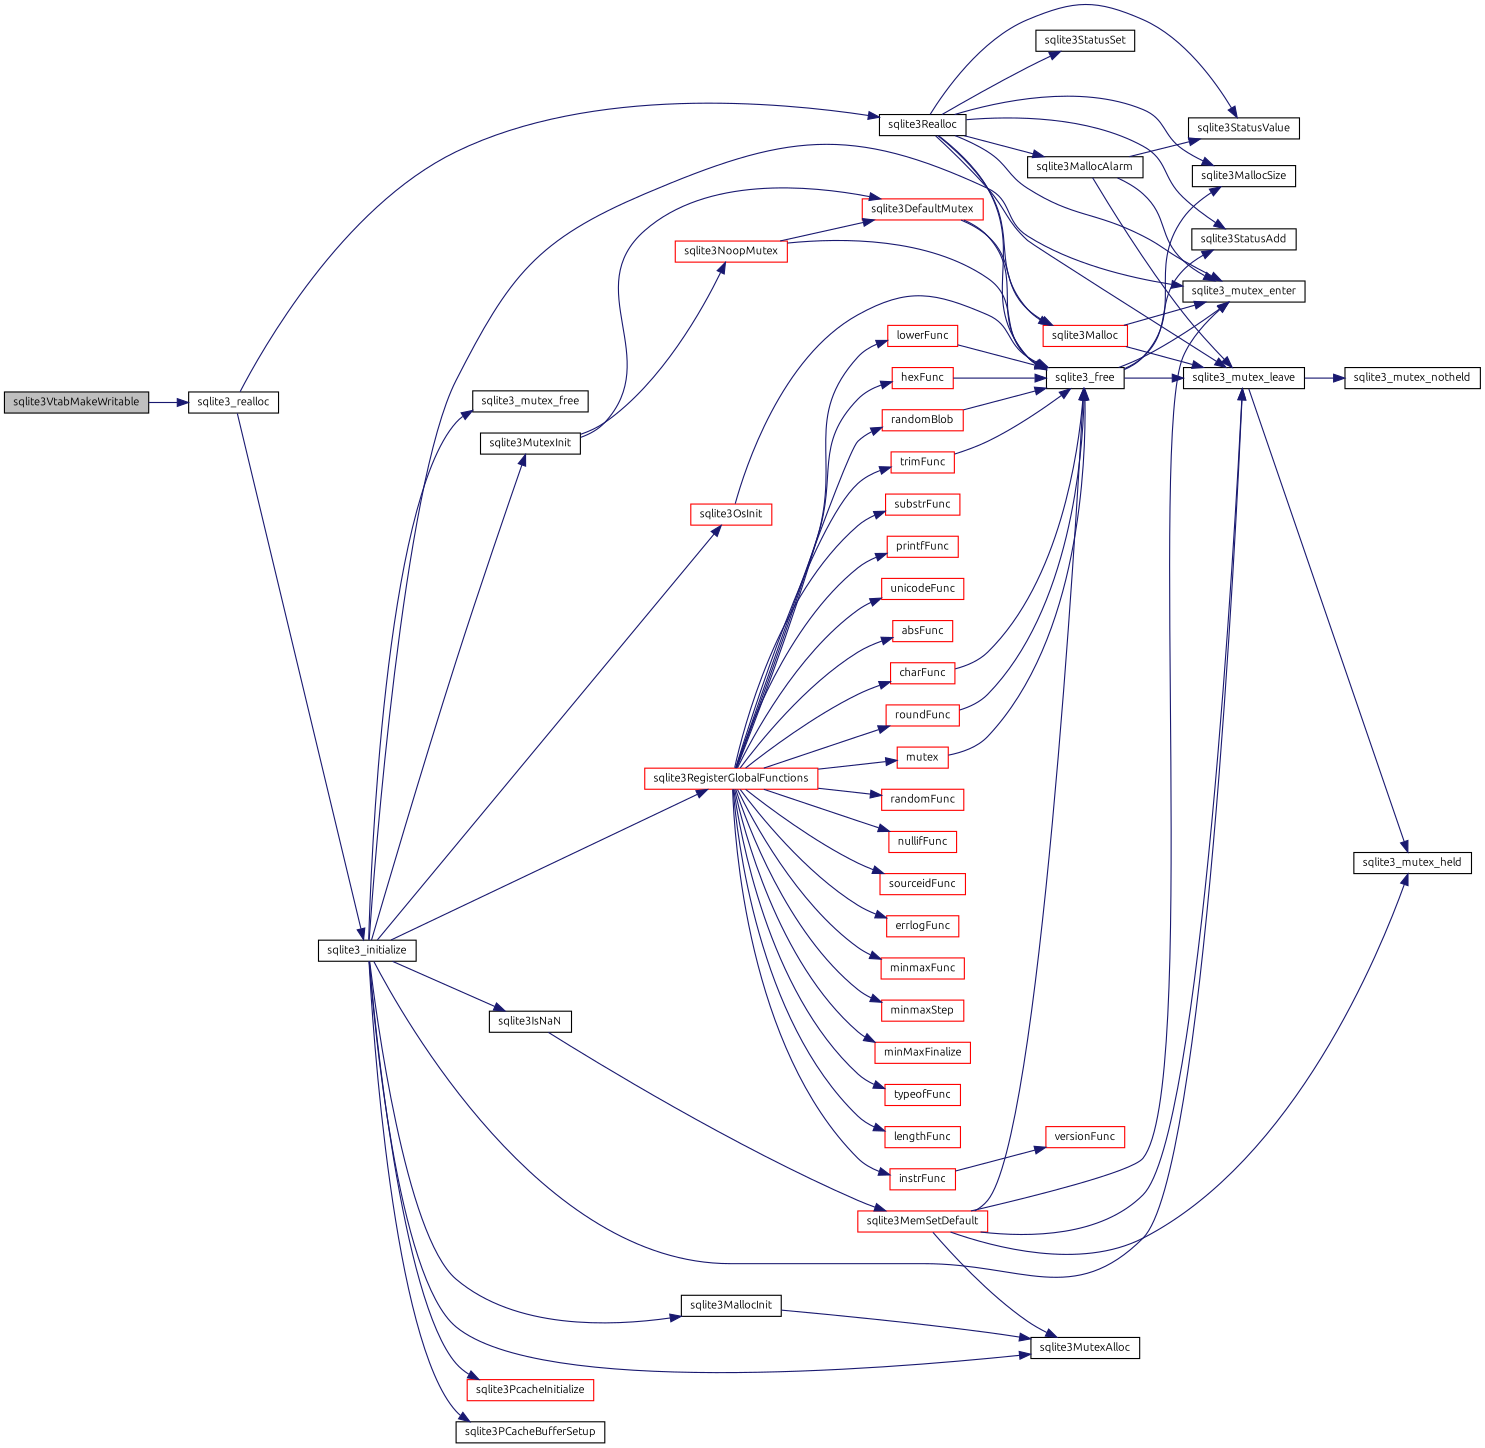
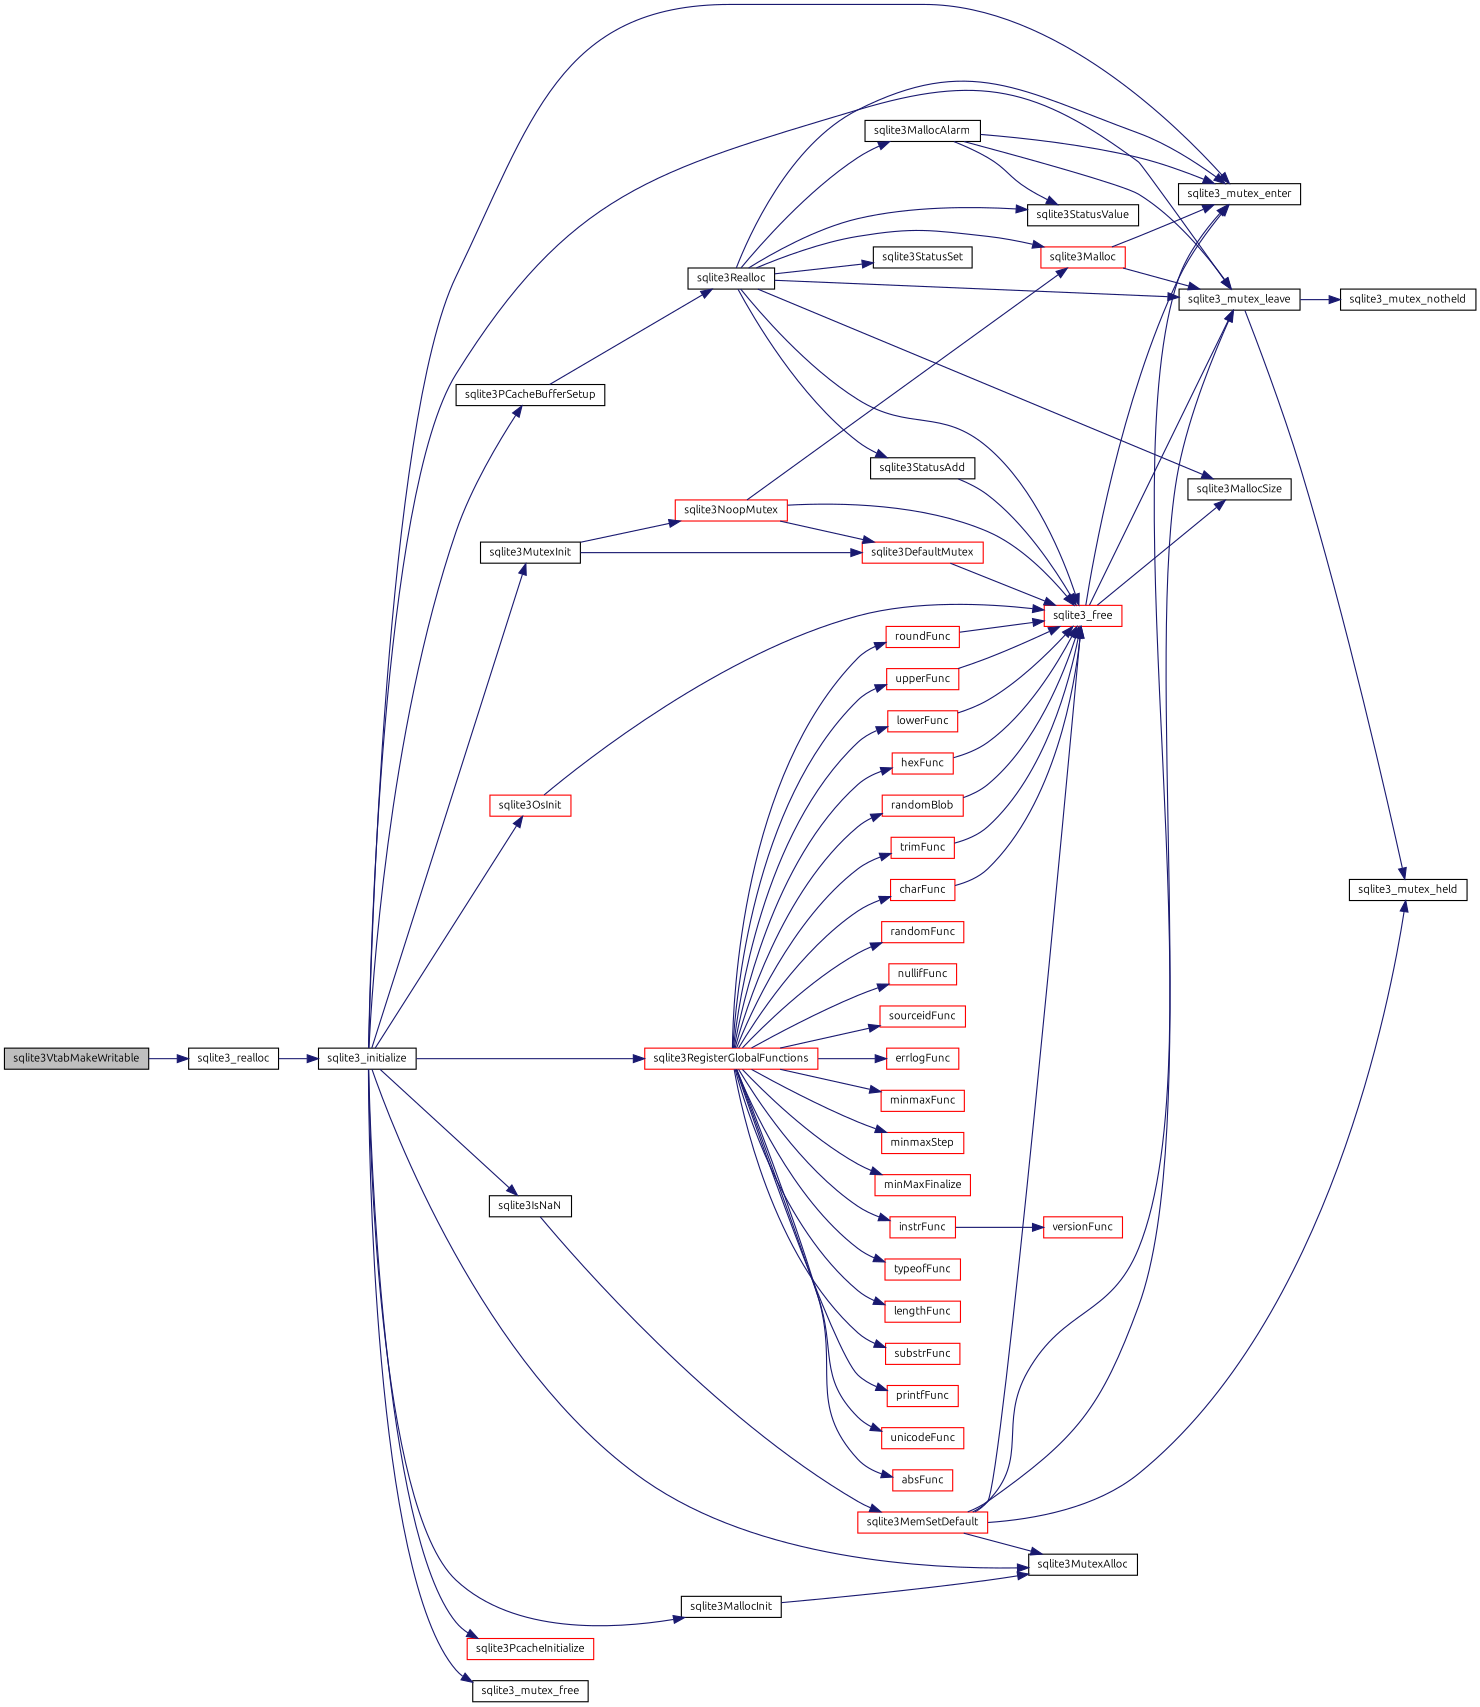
edge "sqlite3_realloc" -> "sqlite3Realloc": now "sqlite3PCacheBufferSetup" -> "sqlite3Realloc"
edge "sqlite3DefaultMutex" -> "sqlite3Malloc": now "sqlite3NoopMutex" -> "sqlite3Malloc"
edge "sqlite3_free" -> "sqlite3StatusAdd": reversed
node "sqlite3_free": color black -> red
node "mutex": label "mutex" -> "upperFunc"
